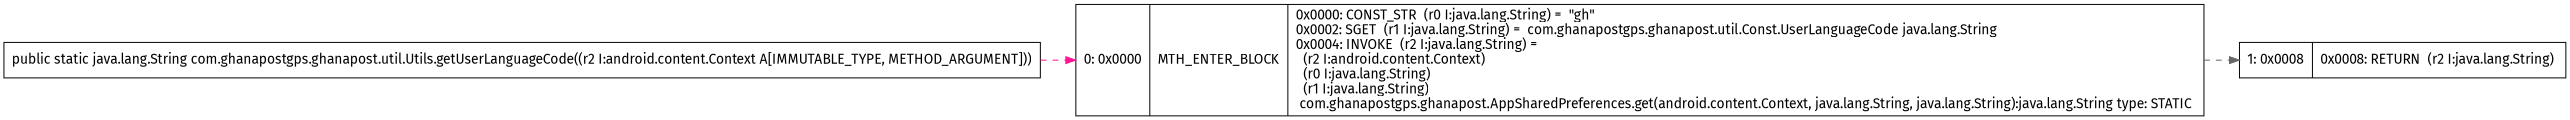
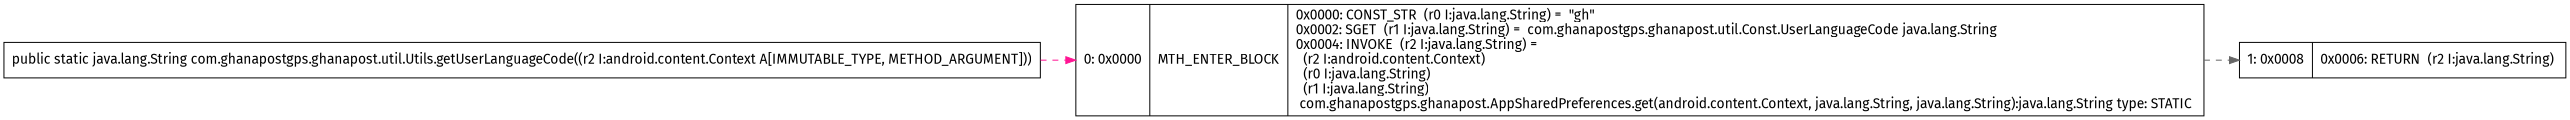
node "1: 0x0008": text "0x0008: RETURN  (r2 I:java.lang.String)" -> "0x0006: RETURN  (r2 I:java.lang.String)"
